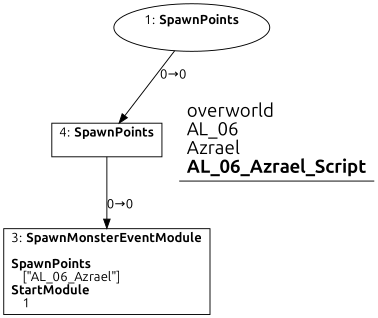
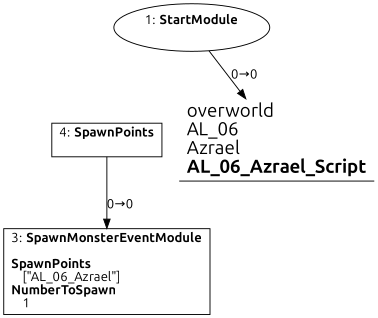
node "1:": text "SpawnPoints" -> "StartModule"
edge "1:" -> "4:": now "1:" -> "overworld"
node "3:": text "StartModule" -> "NumberToSpawn"
